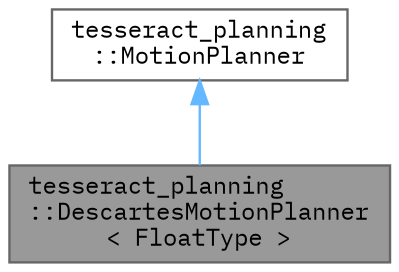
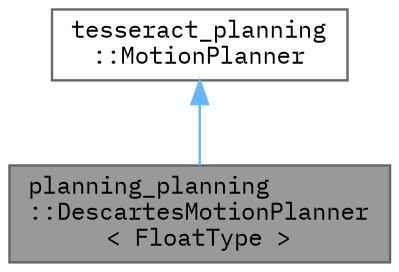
node "tesseract_planning ::DescartesMotionPlanner < FloatType >": label "tesseract_planning ::DescartesMotionPlanner < FloatType >" -> "planning_planning ::DescartesMotionPlanner < FloatType >"
